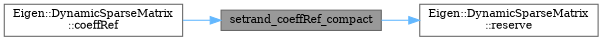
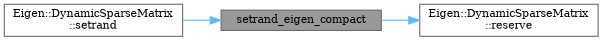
node "Eigen::DynamicSparseMatrix ::coeffRef": label "Eigen::DynamicSparseMatrix ::coeffRef" -> "Eigen::DynamicSparseMatrix ::setrand"
node "setrand_coeffRef_compact": label "setrand_coeffRef_compact" -> "setrand_eigen_compact"
